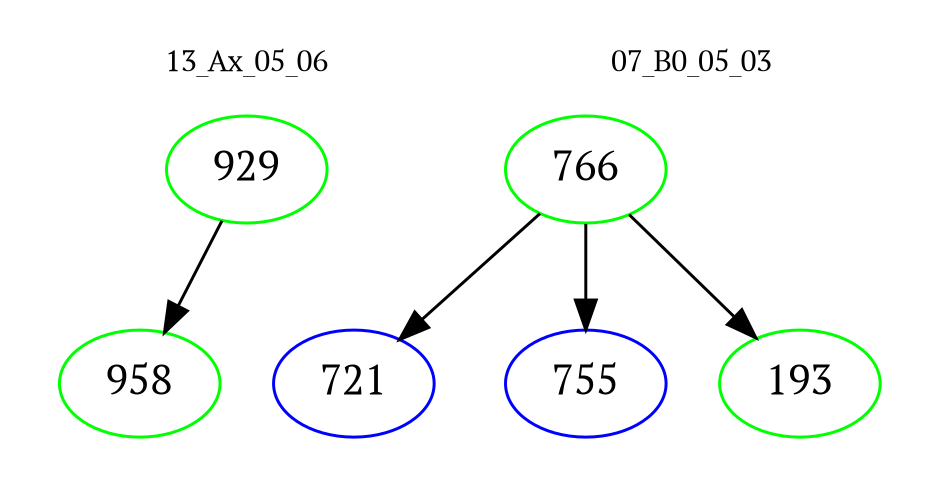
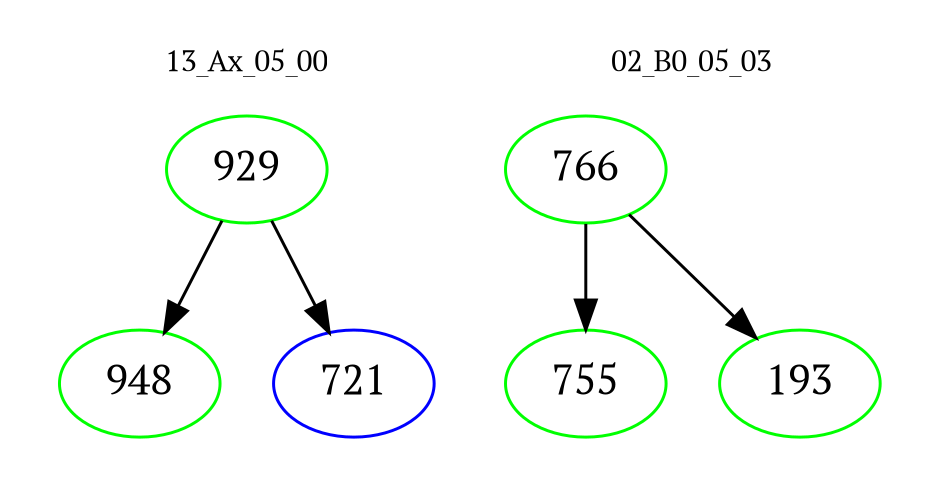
cluster "13_Ax_05_06": label "13_Ax_05_06" -> "13_Ax_05_00"
cluster "07_B0_05_03": label "07_B0_05_03" -> "02_B0_05_03"
edge "766" -> "721": now "929" -> "721"
node "958": label "958" -> "948"
node "755": color blue -> green
